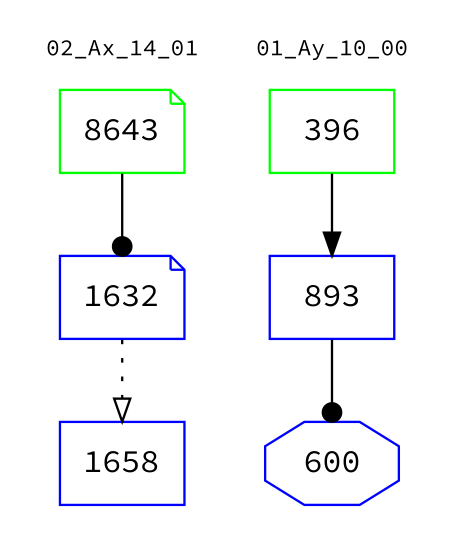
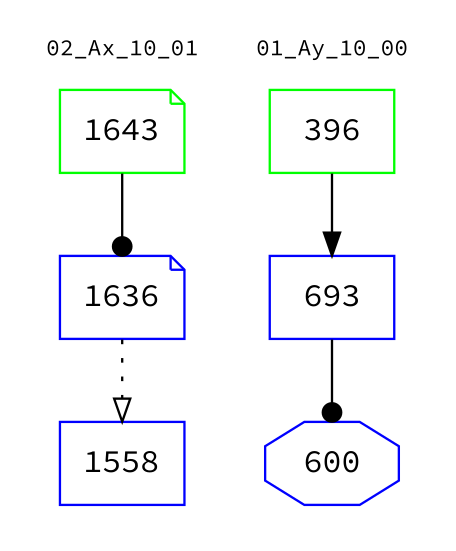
cluster "02_Ax_14_01": label "02_Ax_14_01" -> "02_Ax_10_01"
node "8643": label "8643" -> "1643"
node "1632": label "1632" -> "1636"
node "893": label "893" -> "693"
node "1658": label "1658" -> "1558"
